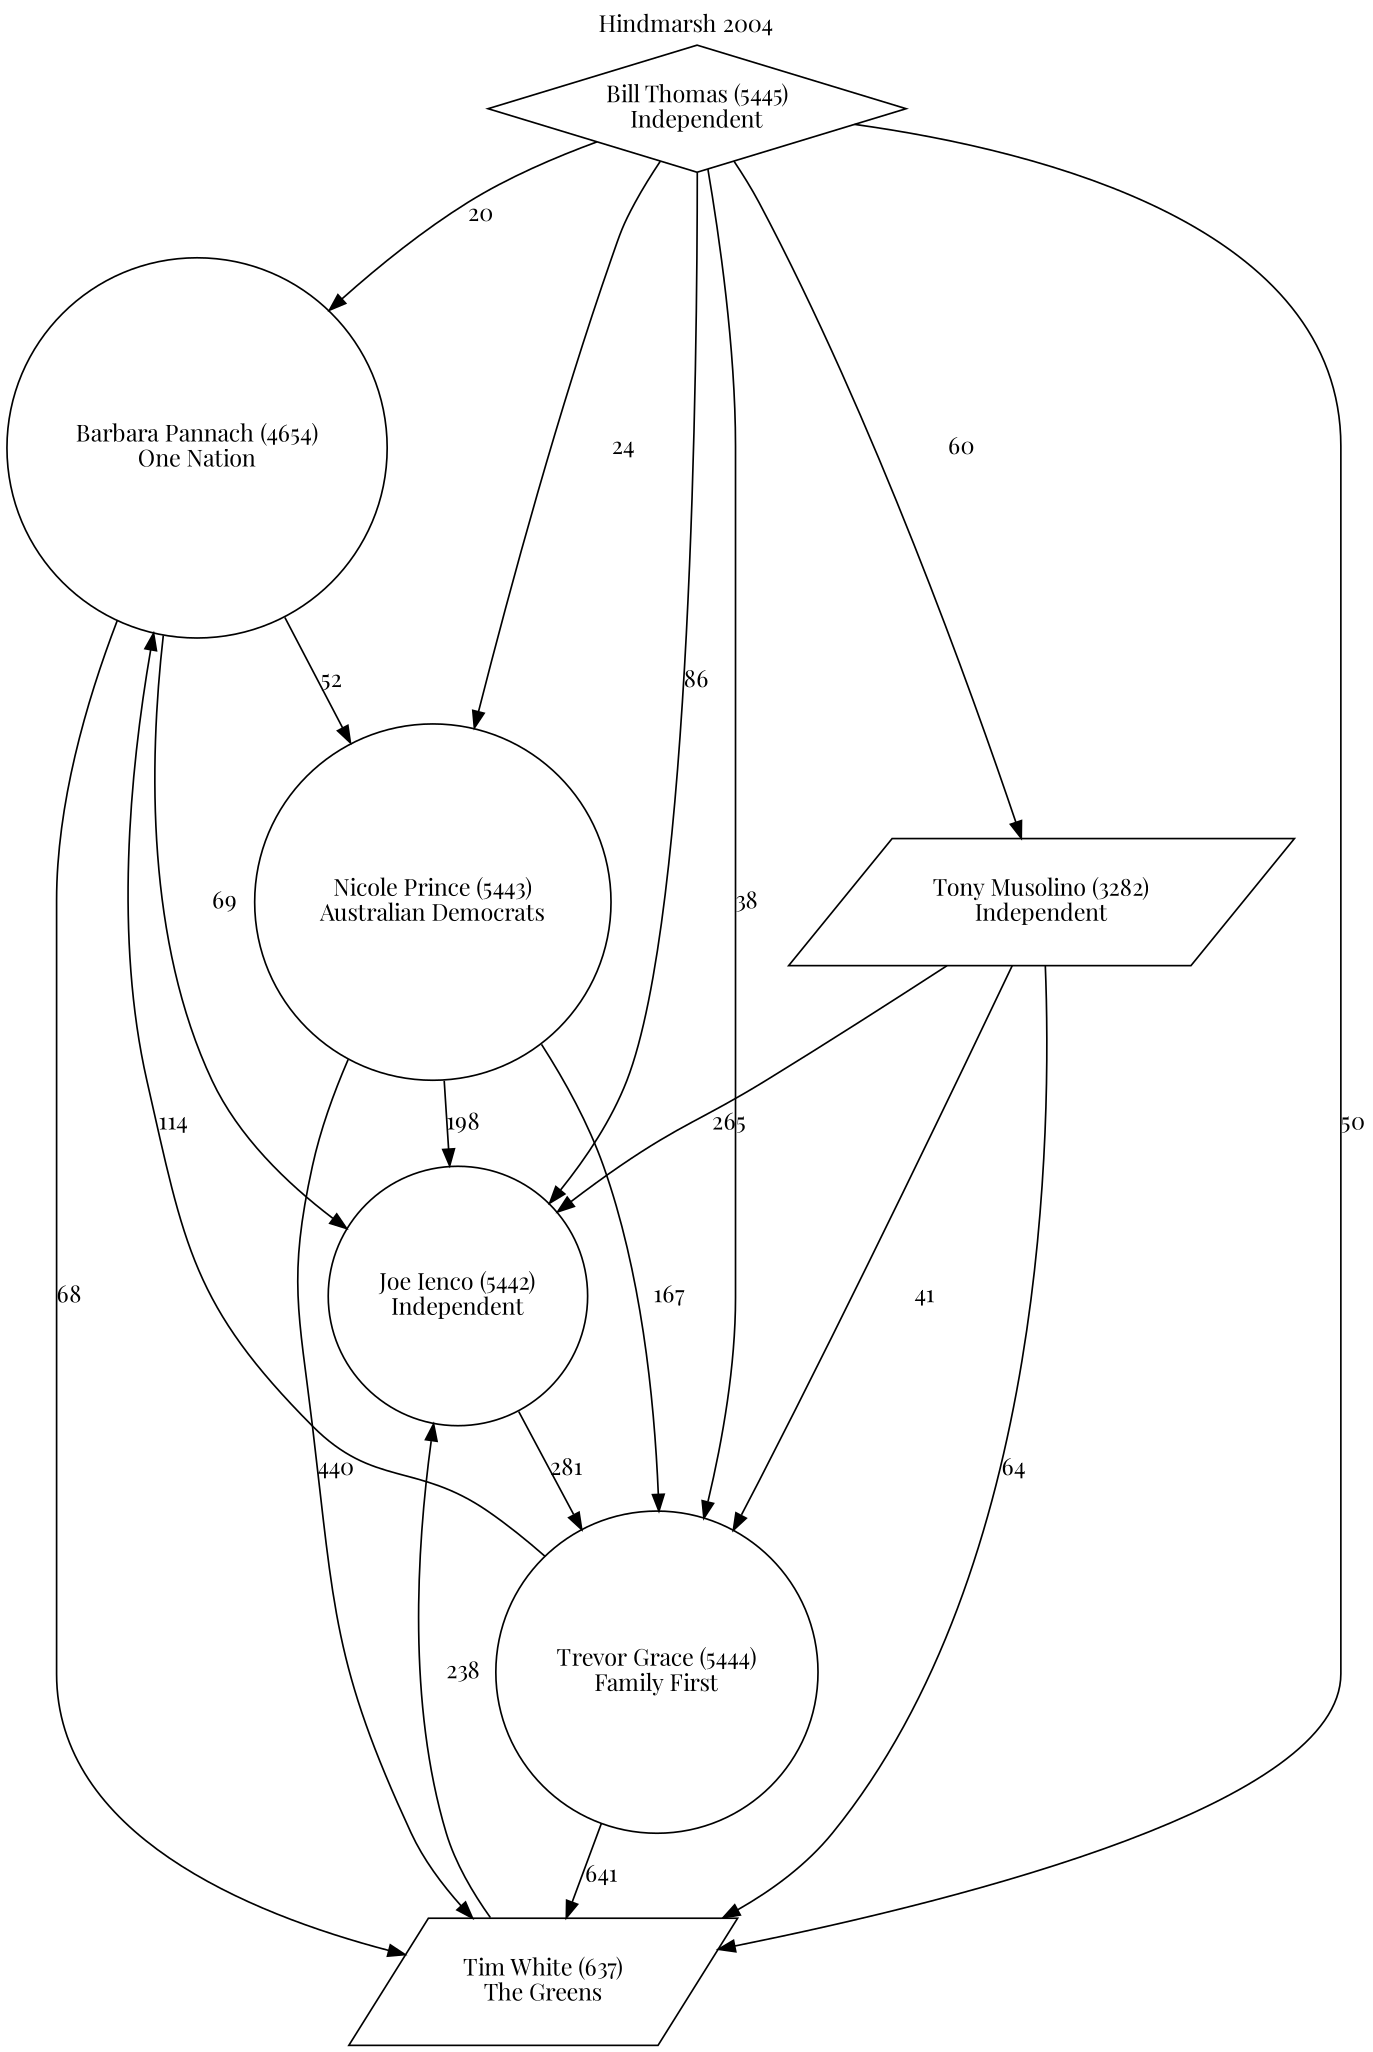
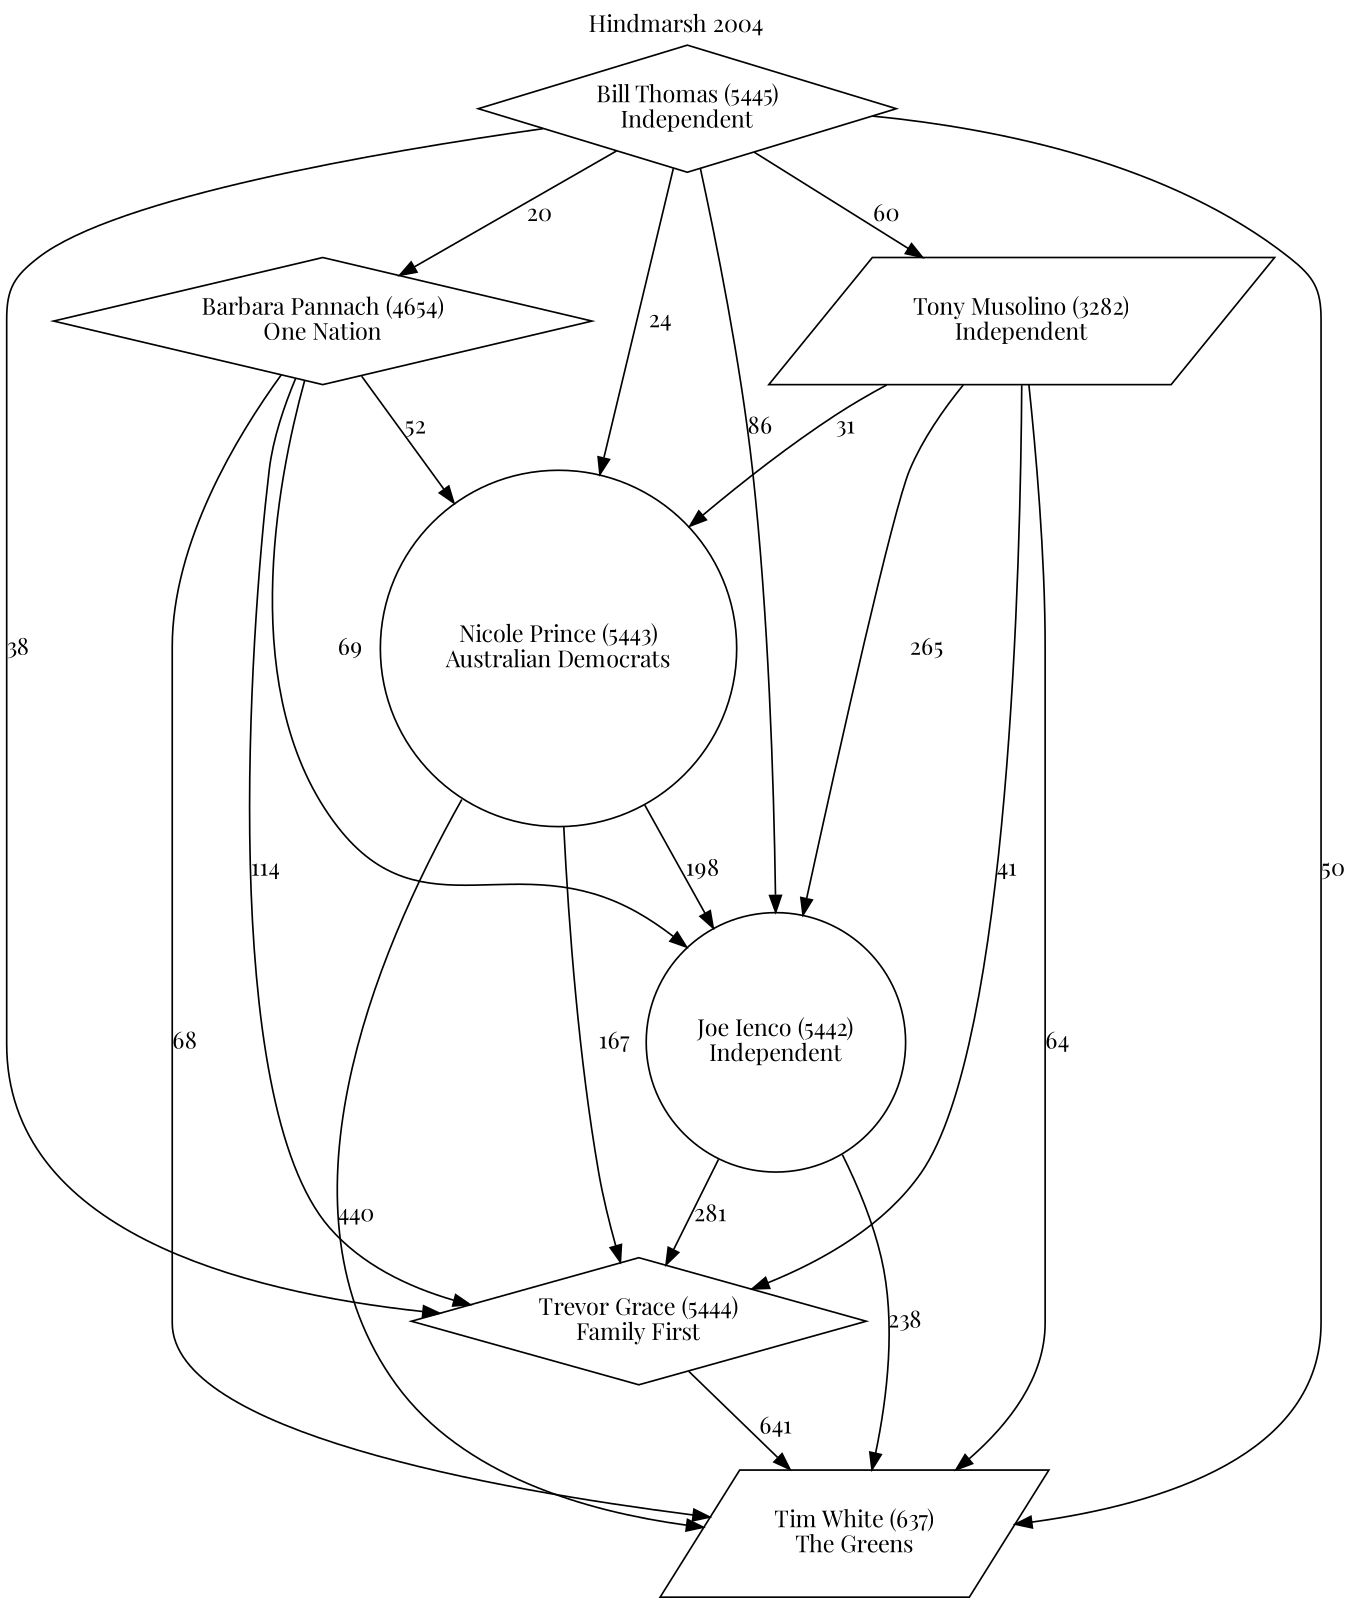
edge "Tony Musolino (3282) Independent" -> "Nicole Prince (5443) Australian Democrats": added, label "31"
node "Barbara Pannach (4654) One Nation": shape circle -> diamond
edge "Trevor Grace (5444) Family First" -> "Barbara Pannach (4654) One Nation": reversed
node "Trevor Grace (5444) Family First": shape circle -> diamond
edge "Tim White (637) The Greens" -> "Joe Ienco (5442) Independent": reversed
